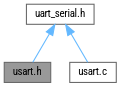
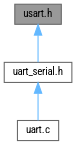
edge "usart.h" -> "uart_serial.h": reversed
node "usart.c": label "usart.c" -> "uart.c"
